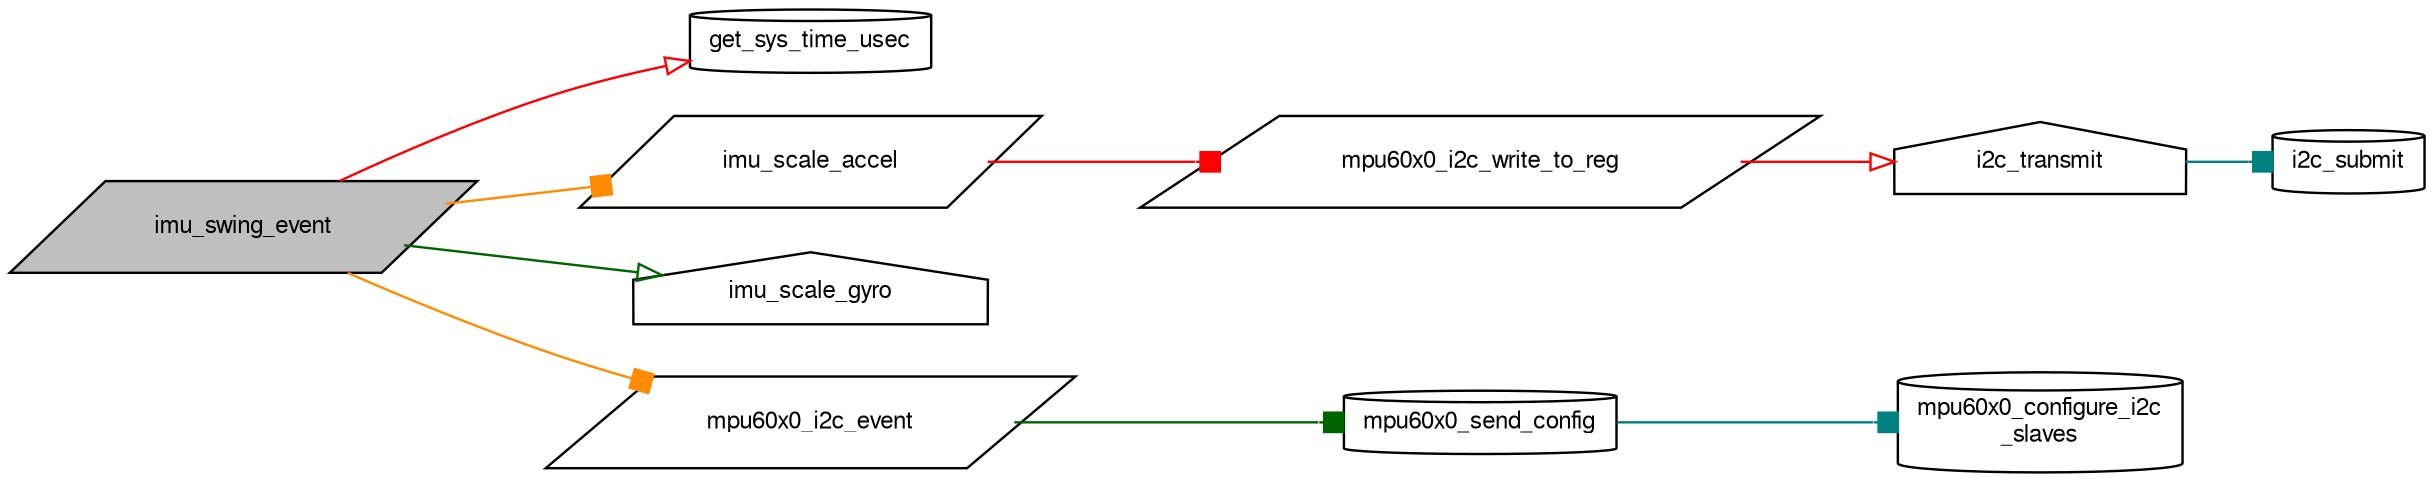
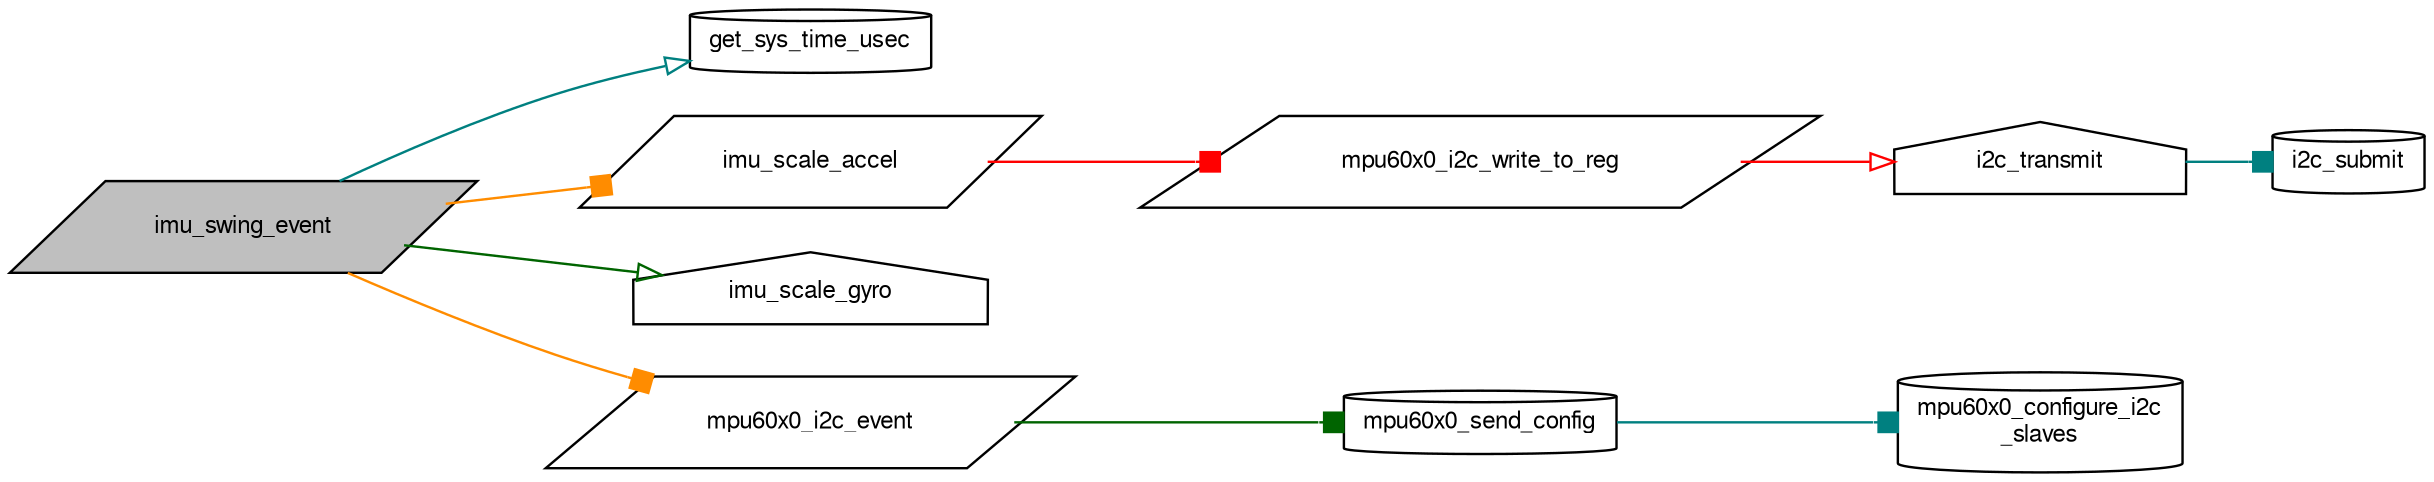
edge "imu_swing_event" -> "get_sys_time_usec": color red -> teal
